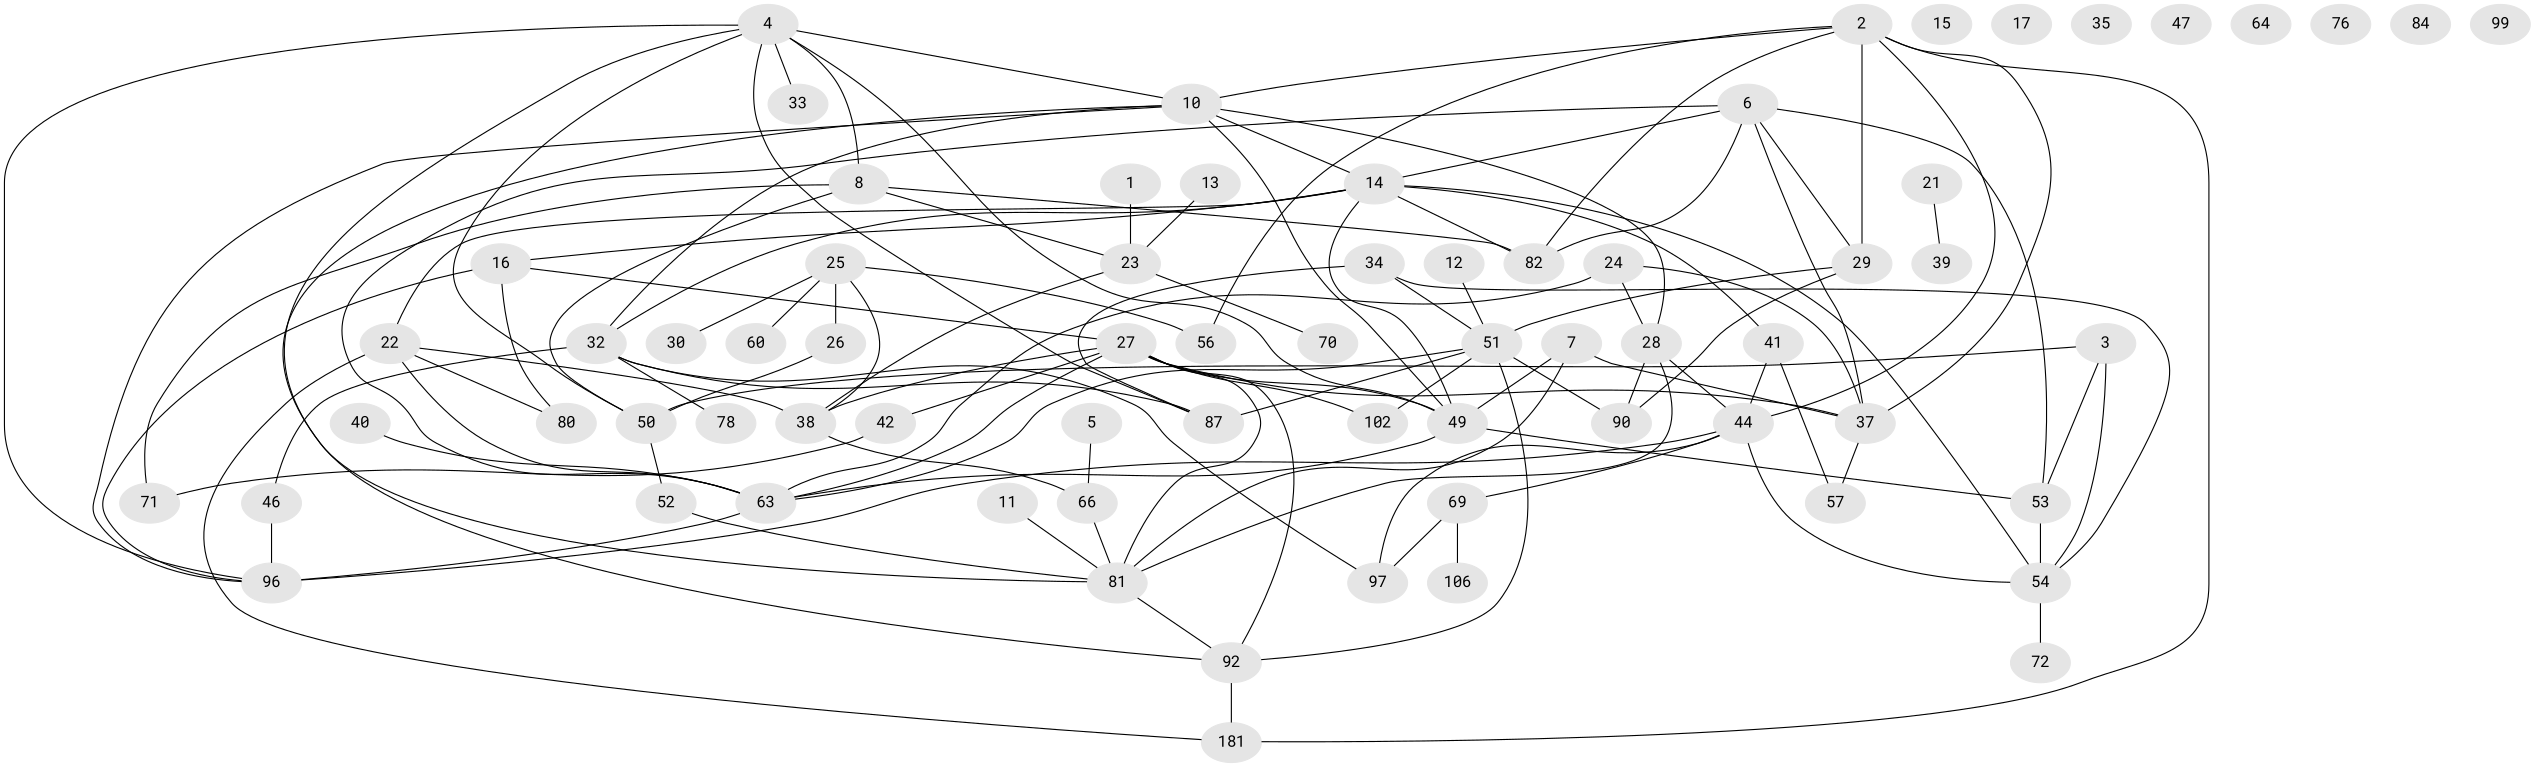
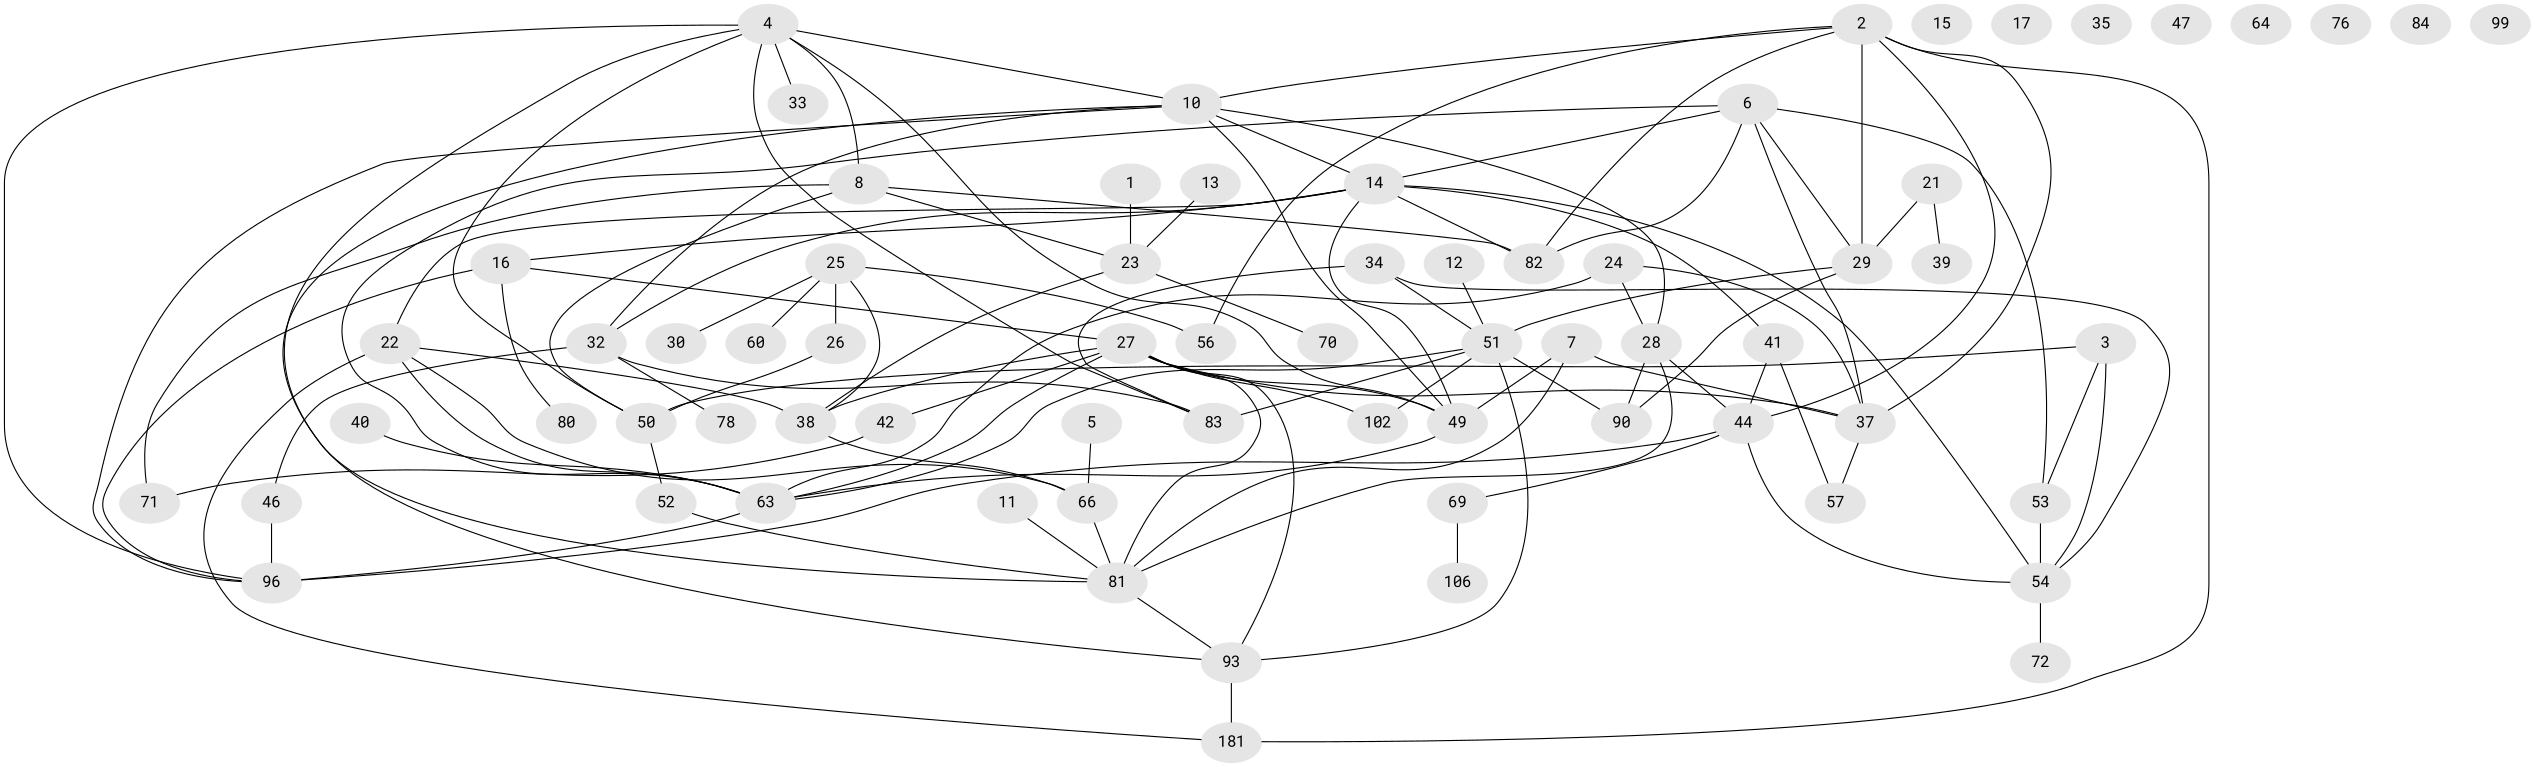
edge "21" -- "29": added
edge "22" -- "80": now "22" -- "66"
node "87": label "87" -> "83"
edge "49" -- "53": removed
node "97": removed
node "92": label "92" -> "93"
